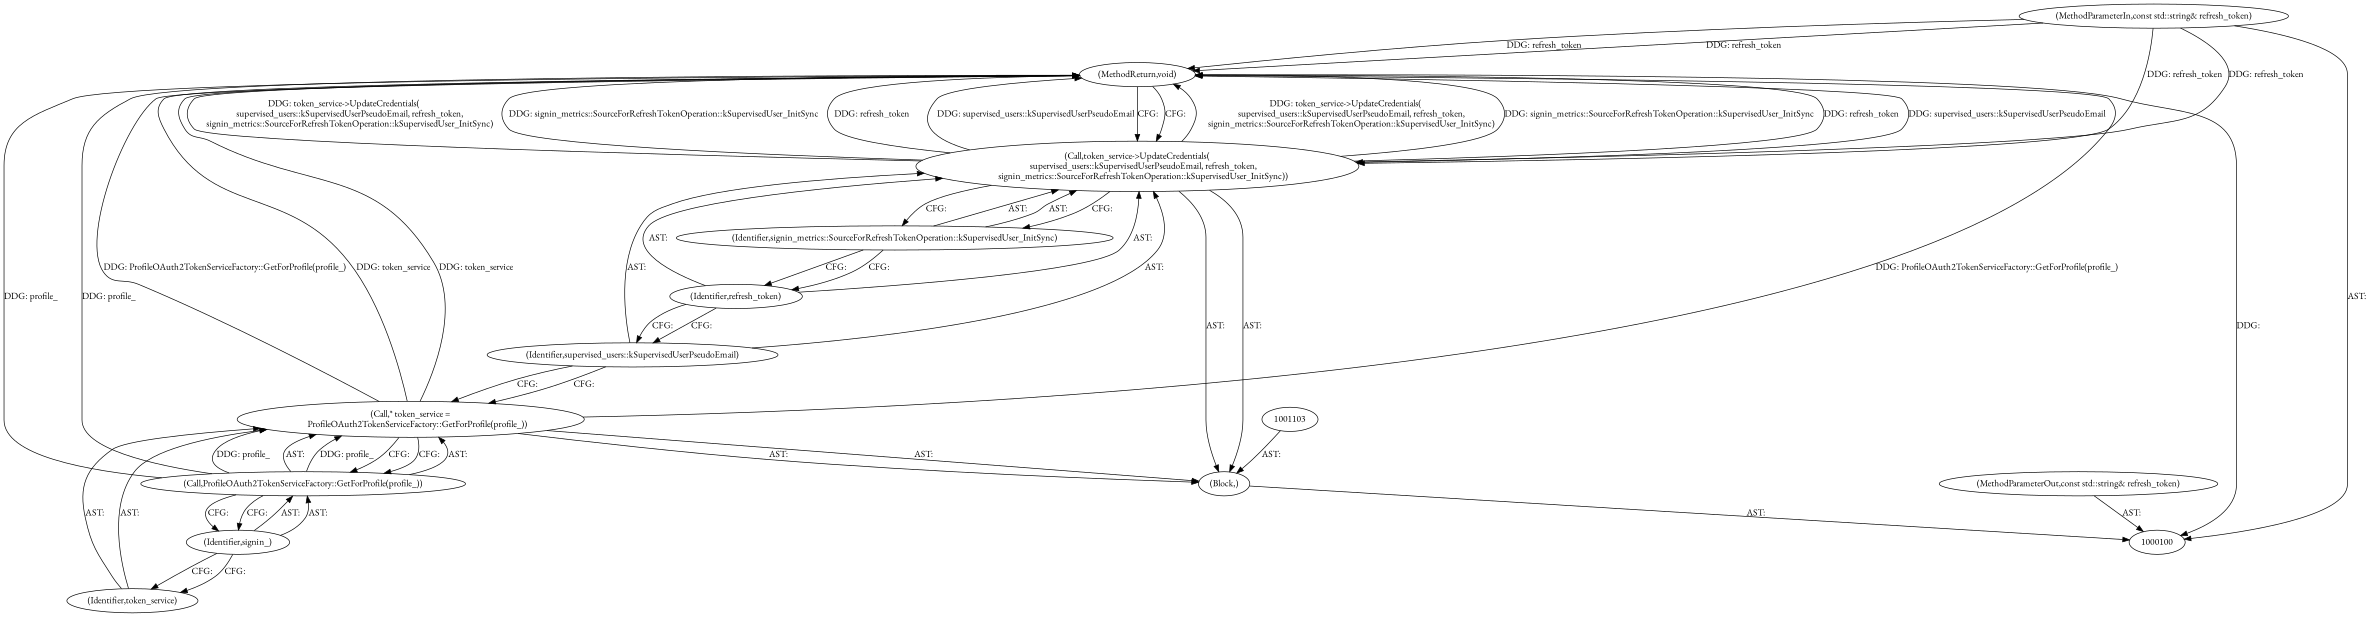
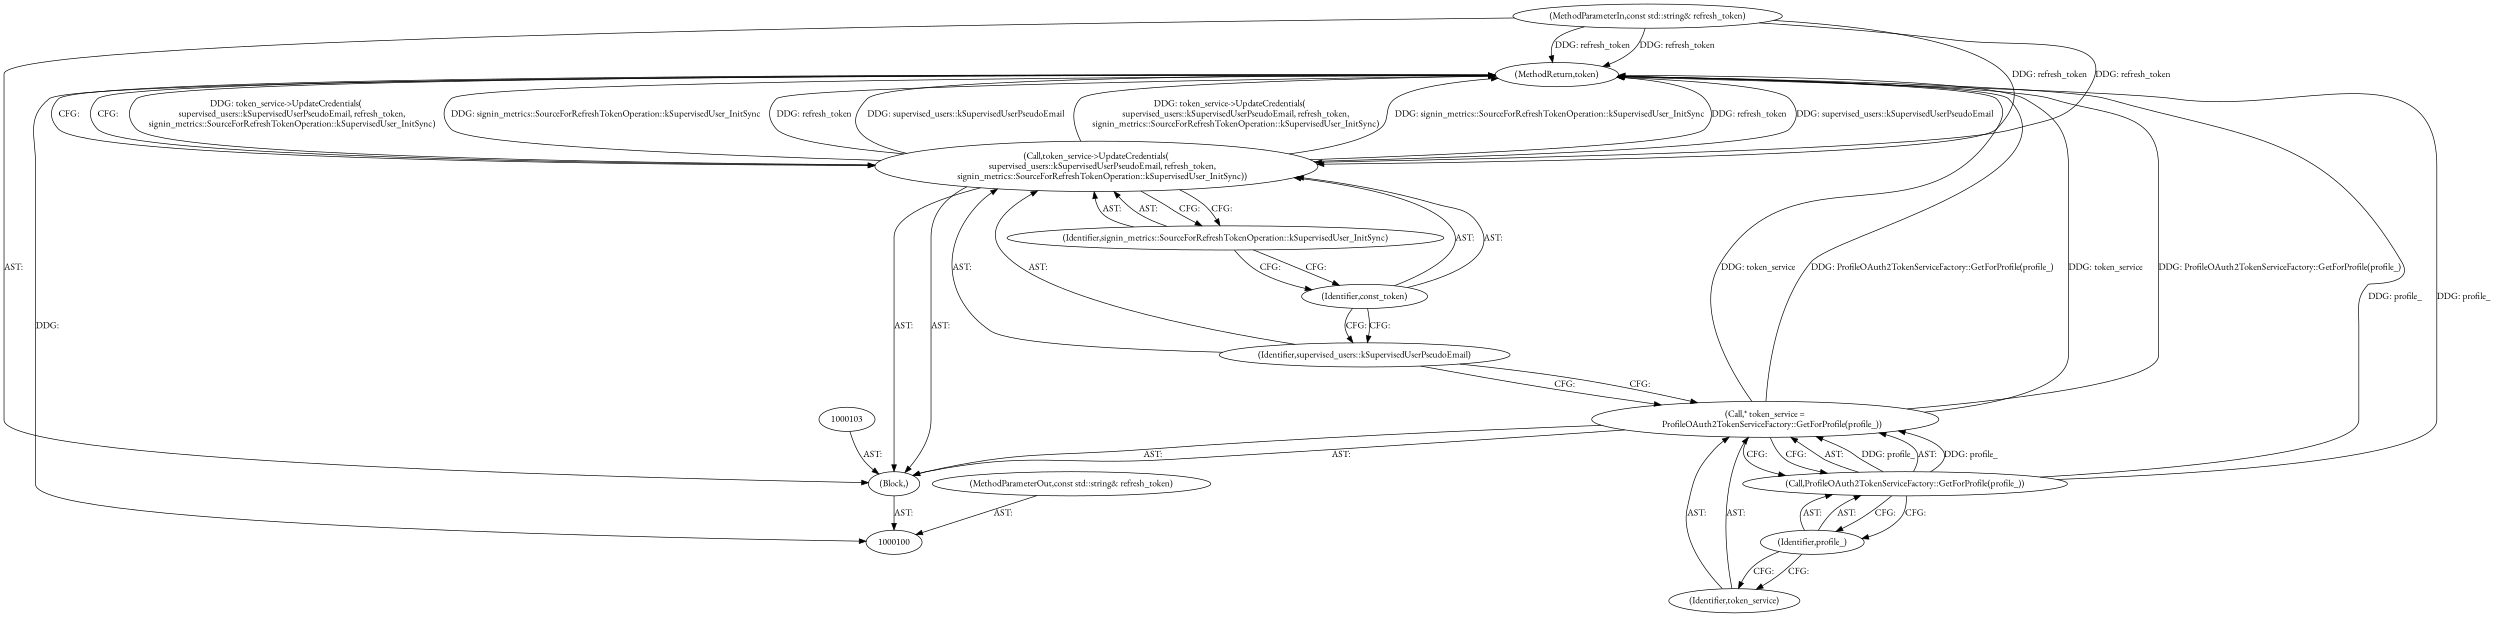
node "(MethodReturn,void)": label "(MethodReturn,void)" -> "(MethodReturn,token)"
node "(Identifier,refresh_token)": label "(Identifier,refresh_token)" -> "(Identifier,const_token)"
edge "(MethodParameterIn,const std::string& refresh_token)" -> "1000100": now "(MethodParameterIn,const std::string& refresh_token)" -> "(Block,)"
node "1001103": label "1001103" -> "1000103"
node "(Identifier,signin_)": label "(Identifier,signin_)" -> "(Identifier,profile_)"
